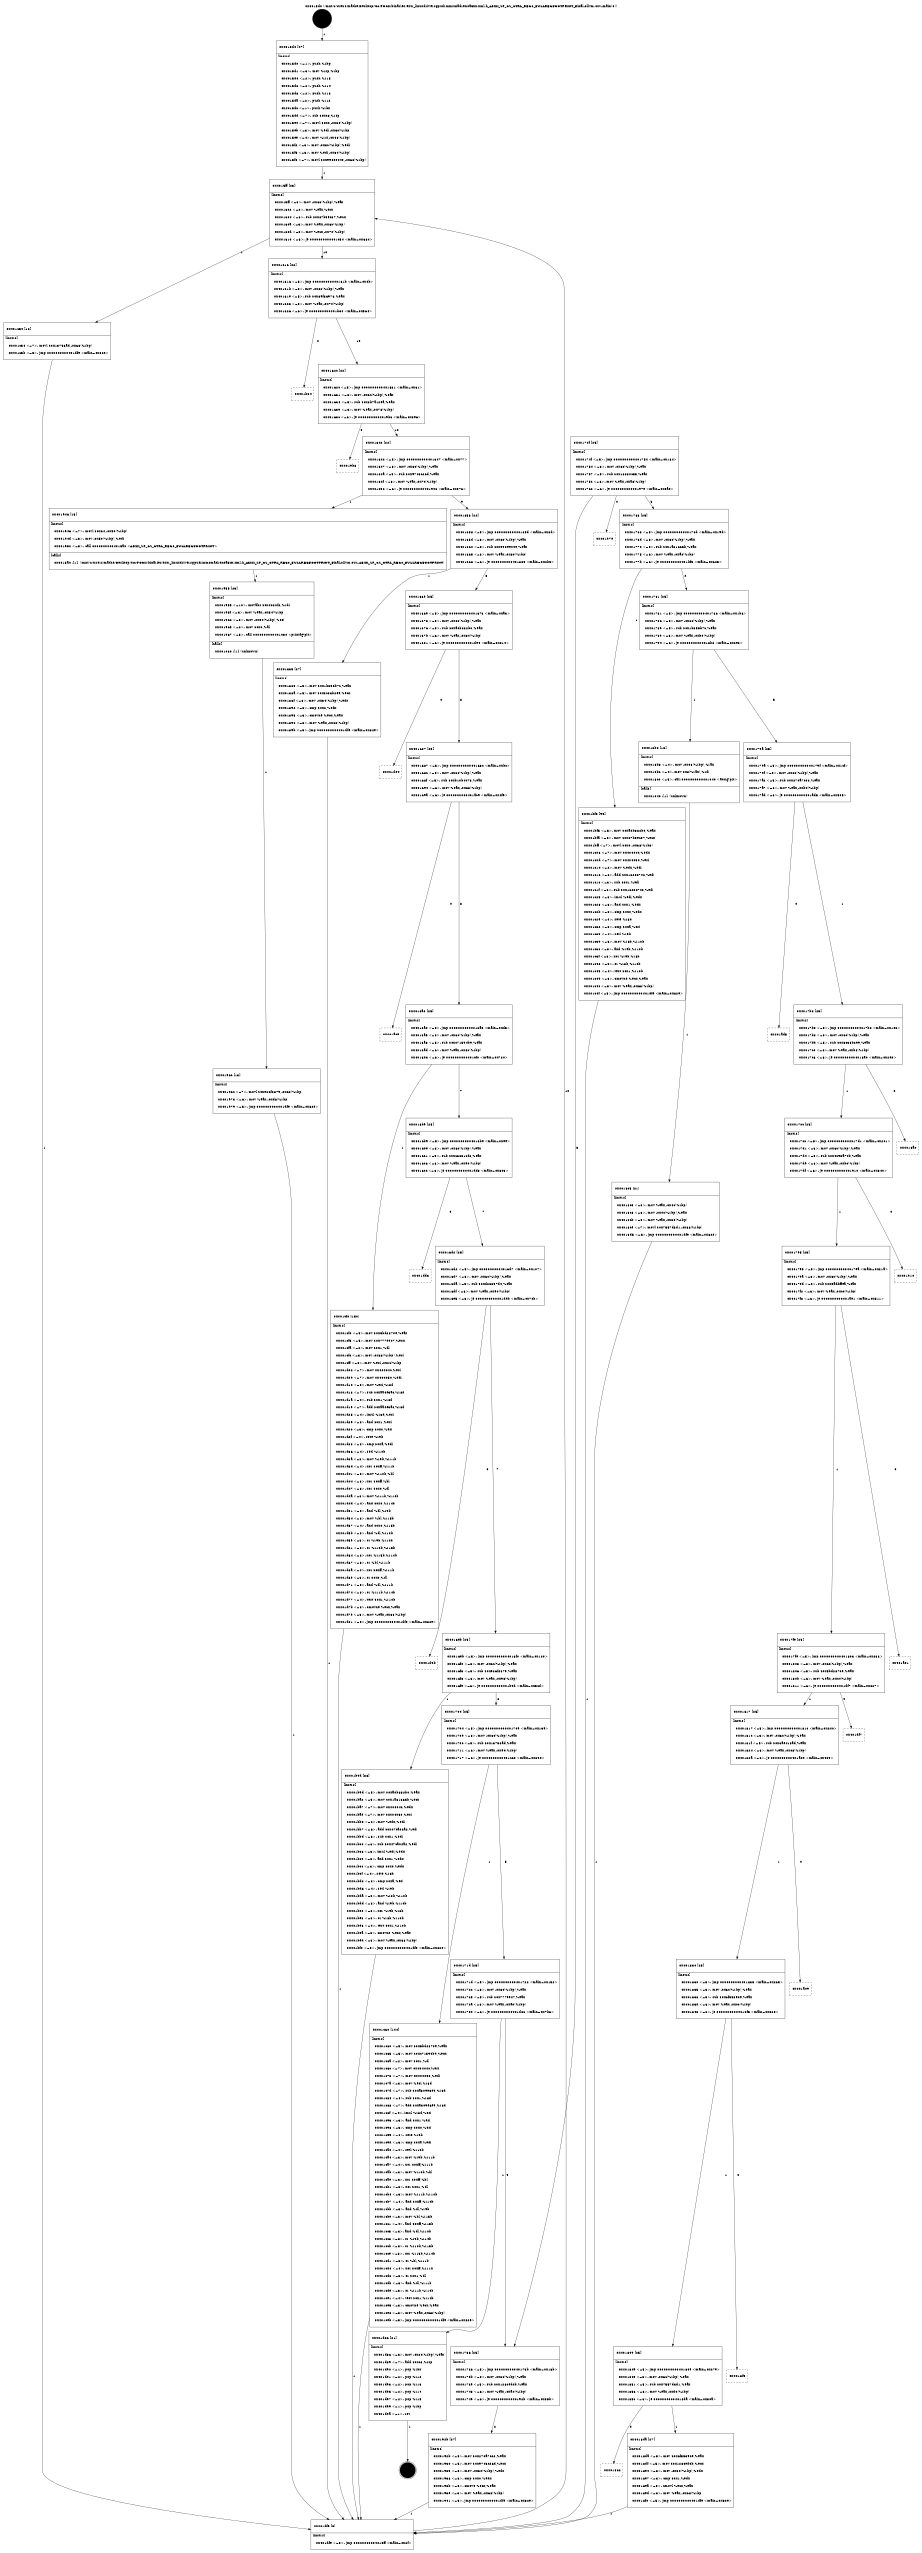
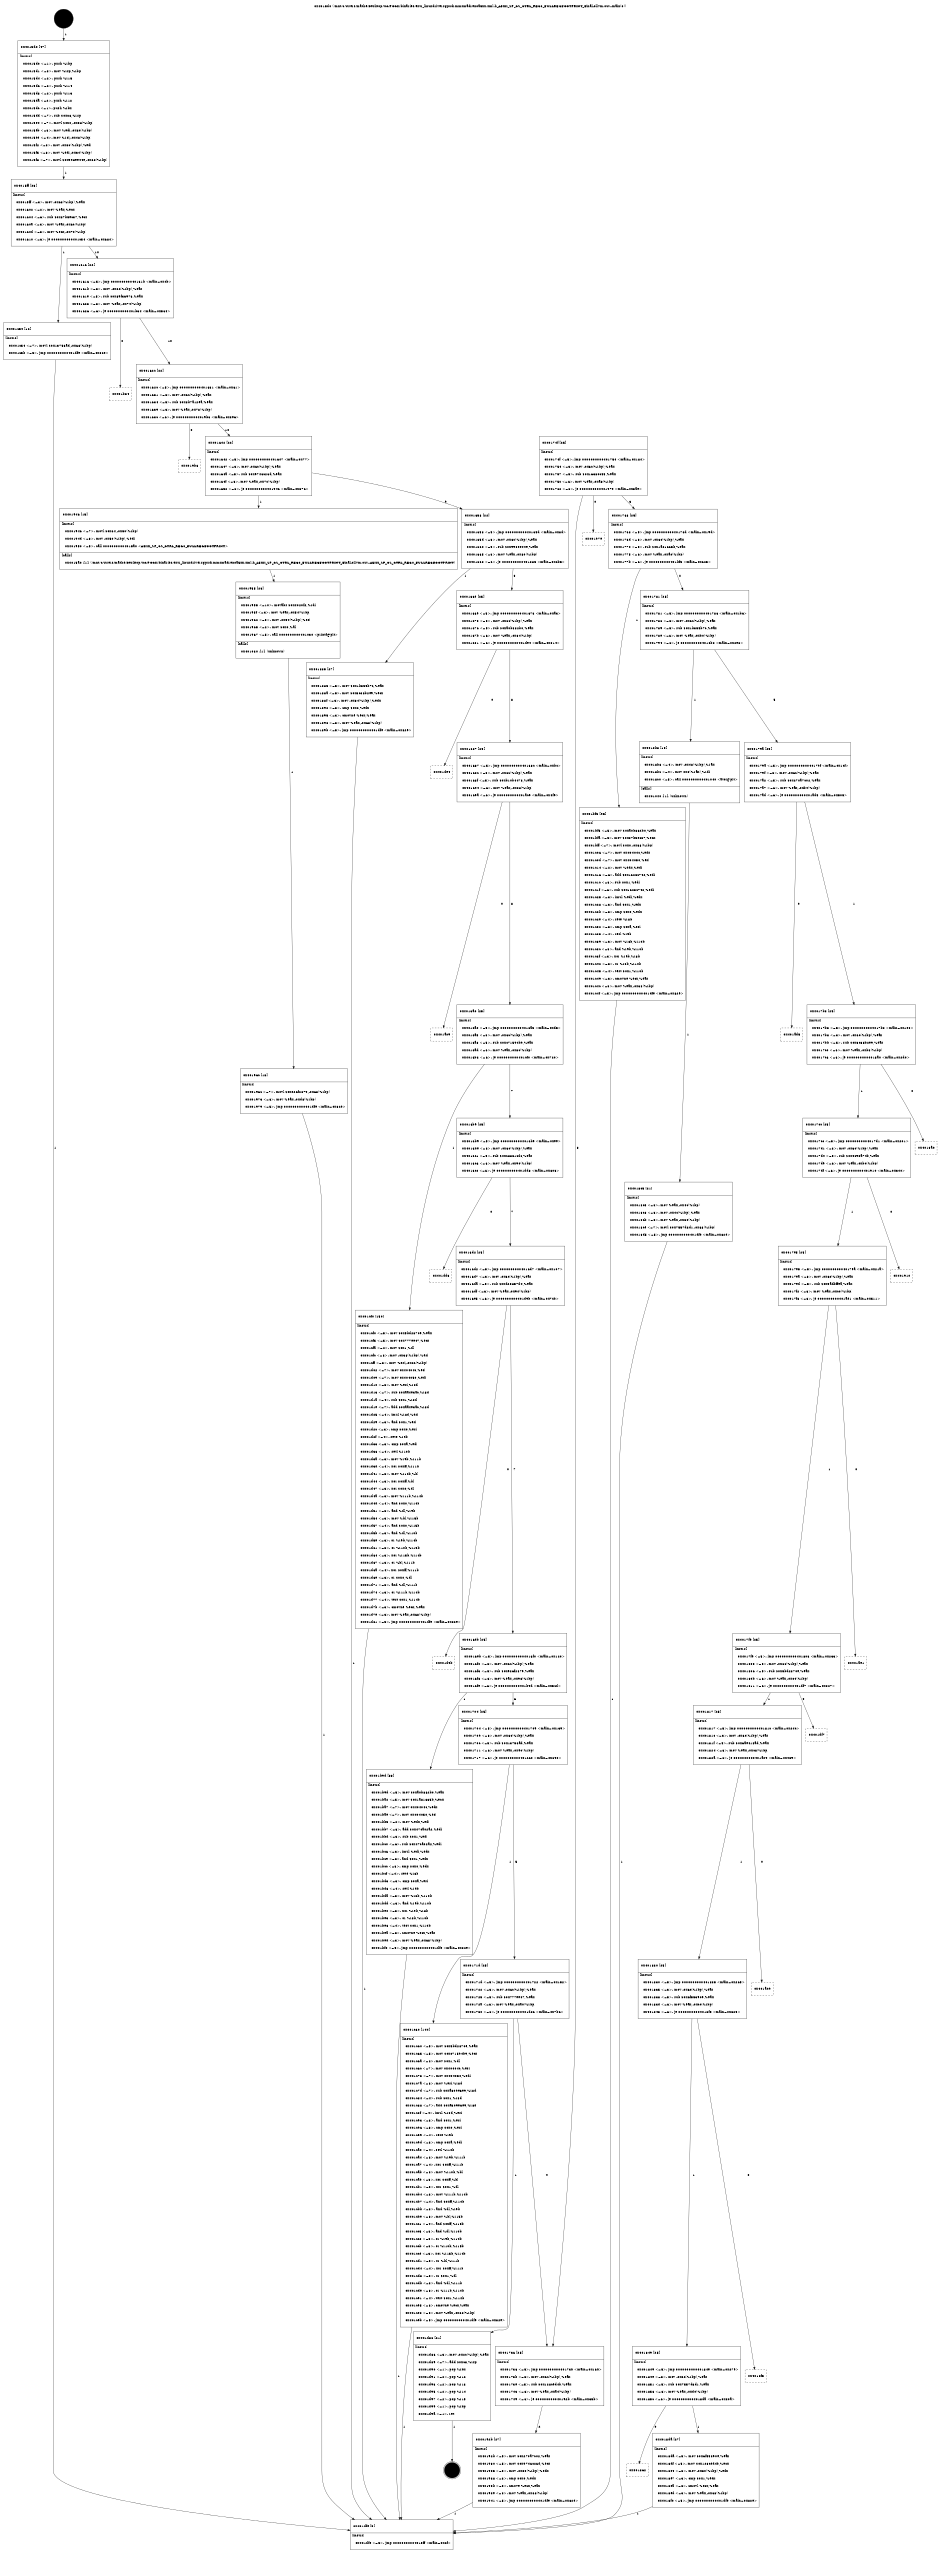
edge "0x401dfe [5]" -> "0x4015ff [23]": removed, label "10"
